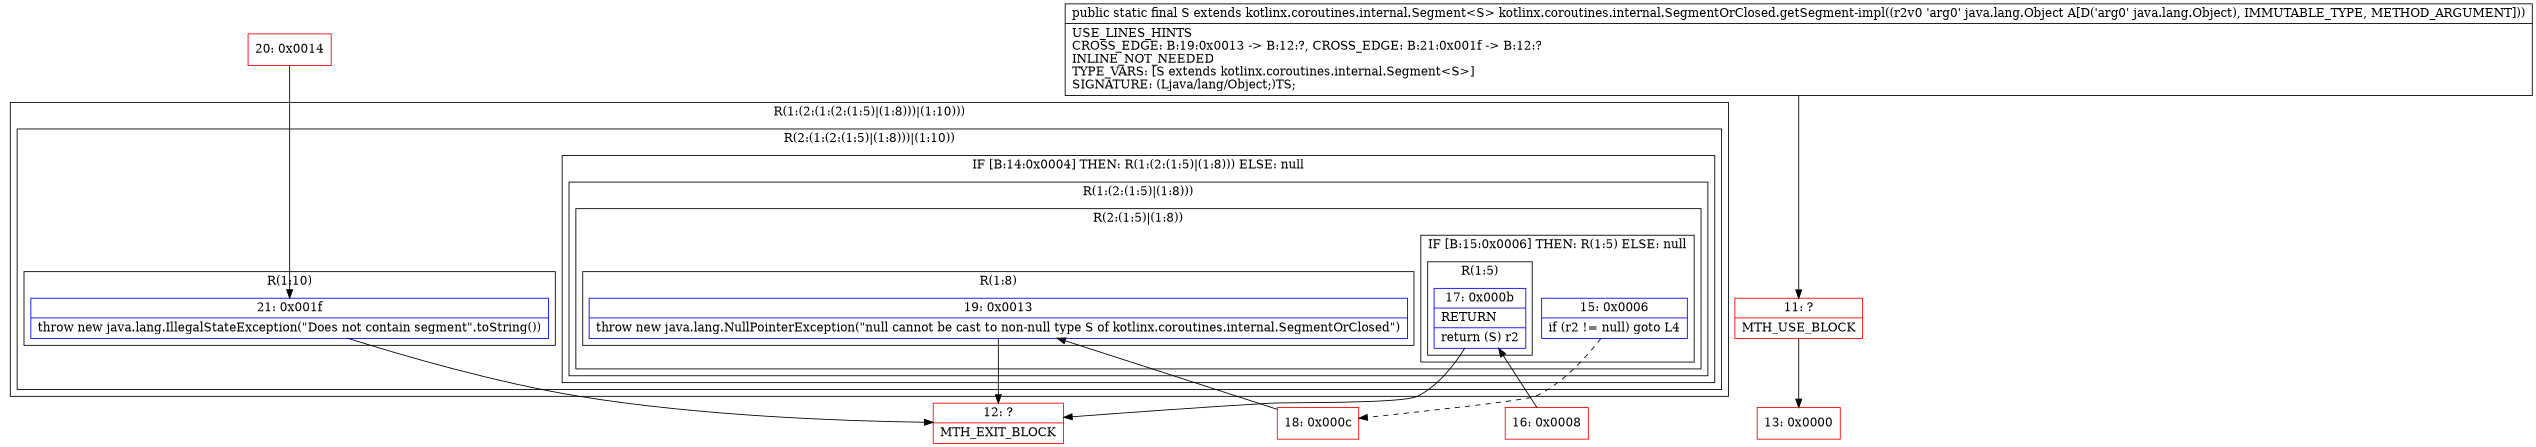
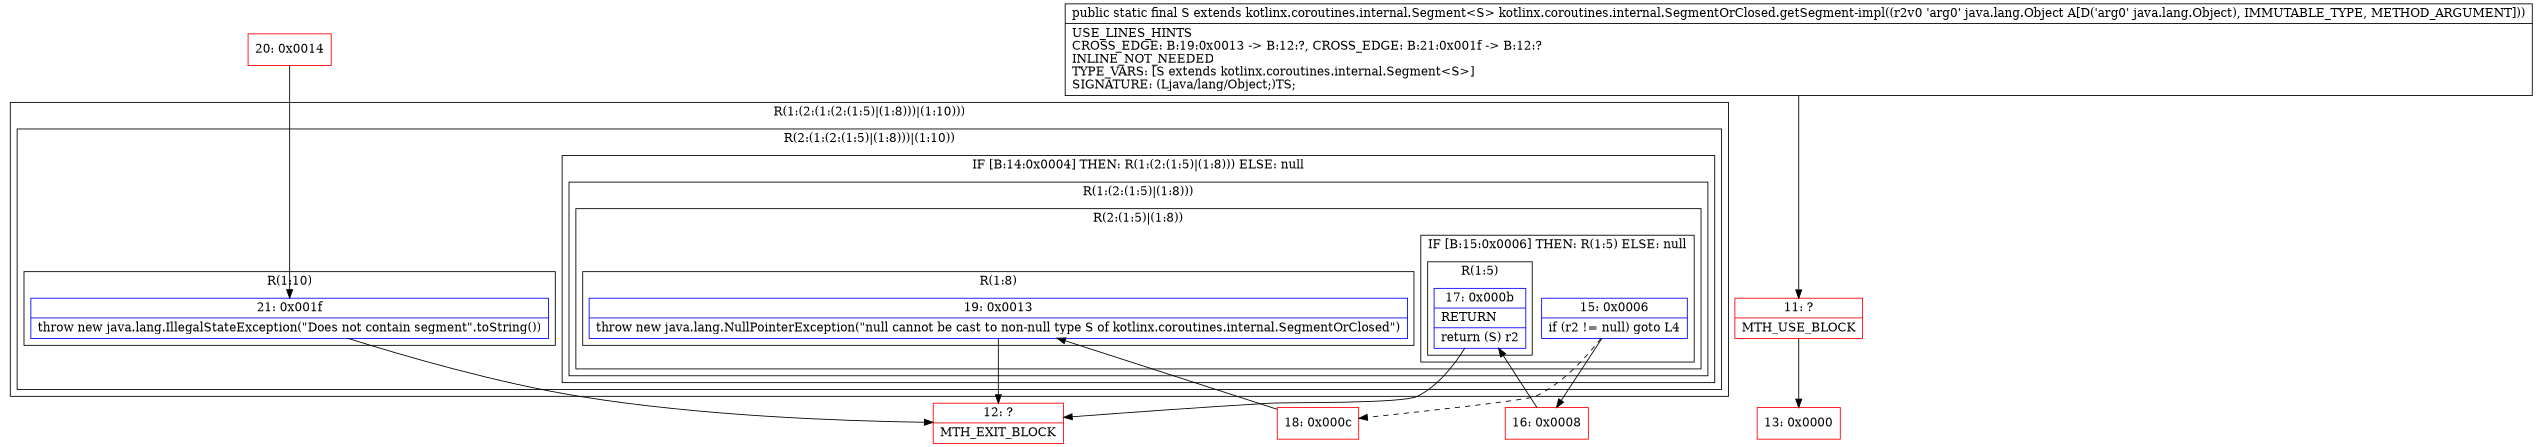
edge "15: 0x0006" -> "16: 0x0008": added
